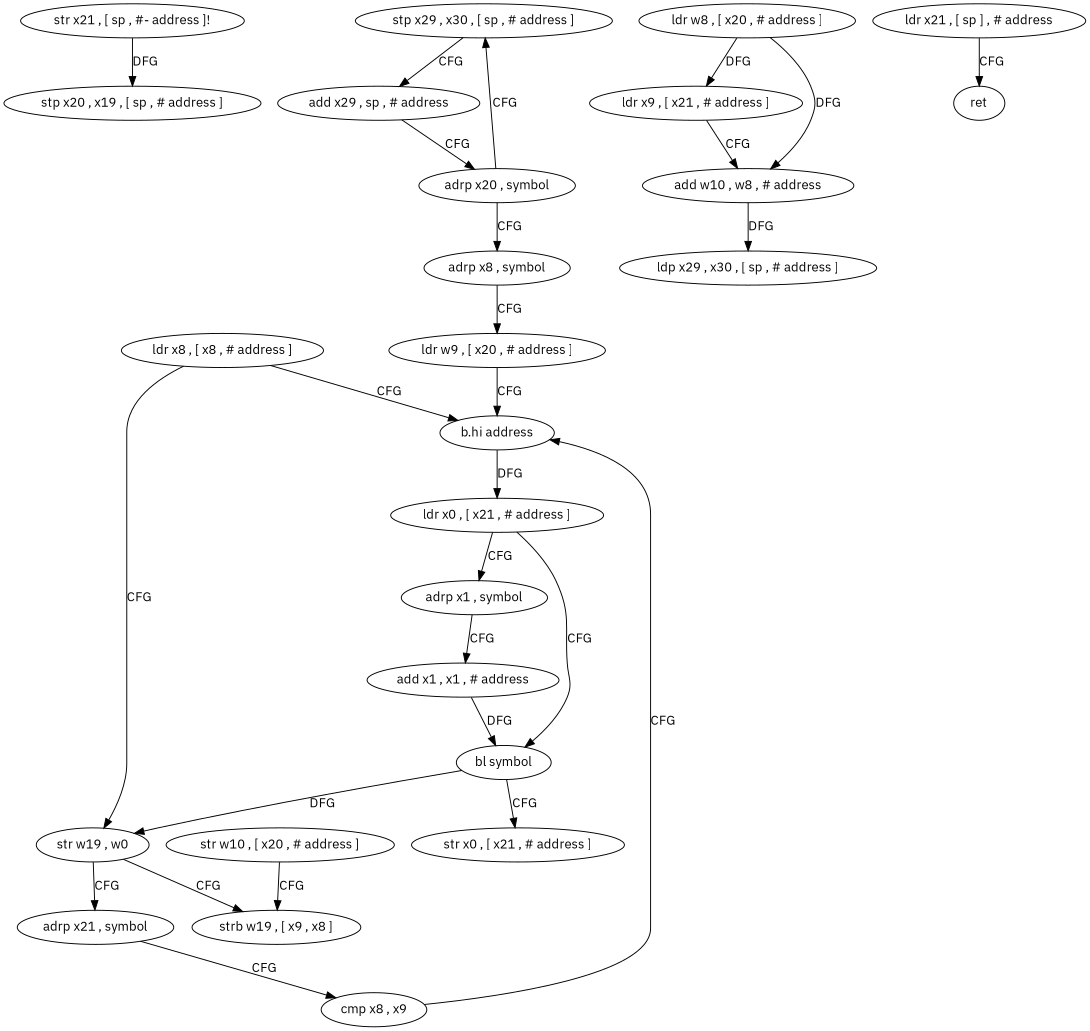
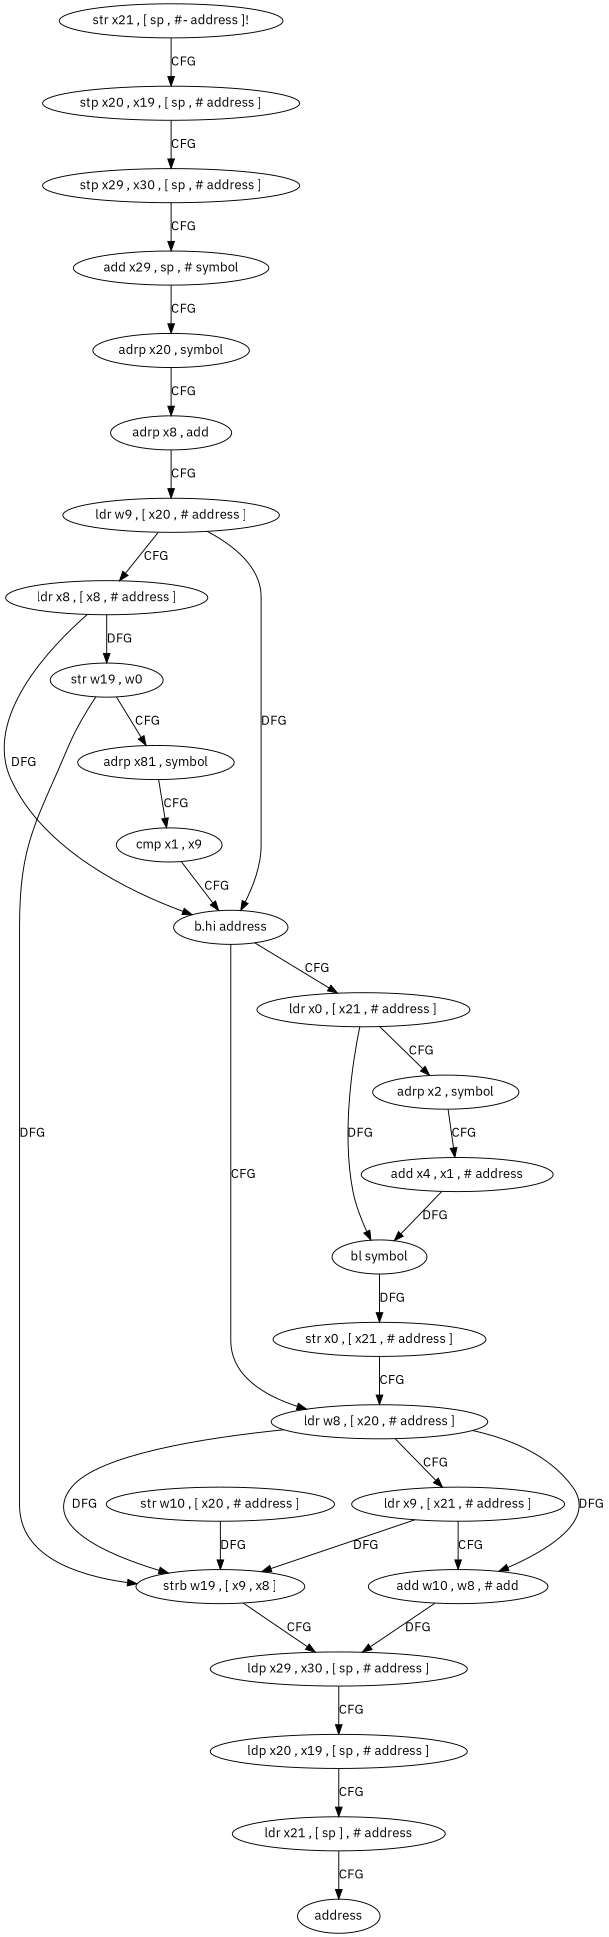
edge "str x21 , [ sp , #- address ]!" -> "stp x20 , x19 , [ sp , # address ]": label "DFG" -> "CFG"
edge "ldr w8 , [ x20 , # address ]" -> "ldr x9 , [ x21 , # address ]": label "DFG" -> "CFG"
node "add x29 , sp , # address": label "add x29 , sp , # address" -> "add x29 , sp , # symbol"
node "ret": label "ret" -> "address"
edge "adrp x20 , symbol" -> "stp x29 , x30 , [ sp , # address ]": now "stp x20 , x19 , [ sp , # address ]" -> "stp x29 , x30 , [ sp , # address ]"
node "add w10 , w8 , # address": label "add w10 , w8 , # address" -> "add w10 , w8 , # add"
node "adrp x8 , symbol": label "adrp x8 , symbol" -> "adrp x8 , add"
edge "ldr x8 , [ x8 , # address ]" -> "b.hi address": label "CFG" -> "DFG"
edge "ldr w9 , [ x20 , # address ]" -> "b.hi address": label "CFG" -> "DFG"
edge "b.hi address" -> "ldr x0 , [ x21 , # address ]": label "DFG" -> "CFG"
edge "ldr w9 , [ x20 , # address ]" -> "ldr x8 , [ x8 , # address ]": added, label "CFG"
edge "ldr x8 , [ x8 , # address ]" -> "str w19 , w0": label "CFG" -> "DFG"
node "adrp x1 , symbol": label "adrp x1 , symbol" -> "adrp x2 , symbol"
edge "ldr x0 , [ x21 , # address ]" -> "bl symbol": label "CFG" -> "DFG"
node "add x1 , x1 , # address": label "add x1 , x1 , # address" -> "add x4 , x1 , # address"
edge "bl symbol" -> "str w19 , w0": removed, label "DFG"
edge "bl symbol" -> "str x0 , [ x21 , # address ]": label "CFG" -> "DFG"
edge "str w19 , w0" -> "strb w19 , [ x9 , x8 ]": label "CFG" -> "DFG"
edge "str w10 , [ x20 , # address ]" -> "strb w19 , [ x9 , x8 ]": label "CFG" -> "DFG"
node "adrp x21 , symbol": label "adrp x21 , symbol" -> "adrp x81 , symbol"
node "cmp x8 , x9": label "cmp x8 , x9" -> "cmp x1 , x9"
edge "b.hi address" -> "ldr w8 , [ x20 , # address ]": added, label "CFG"
edge "str x0 , [ x21 , # address ]" -> "ldr w8 , [ x20 , # address ]": added, label "CFG"
edge "ldr w8 , [ x20 , # address ]" -> "strb w19 , [ x9 , x8 ]": added, label "DFG"
edge "ldr x9 , [ x21 , # address ]" -> "strb w19 , [ x9 , x8 ]": added, label "DFG"
edge "strb w19 , [ x9 , x8 ]" -> "ldp x29 , x30 , [ sp , # address ]": added, label "CFG"
node "ldp x20 , x19 , [ sp , # address ]": added
